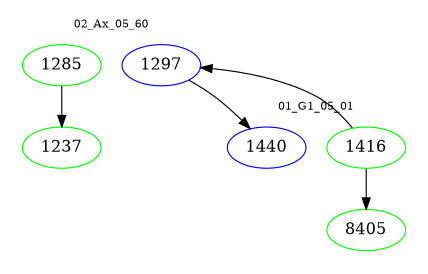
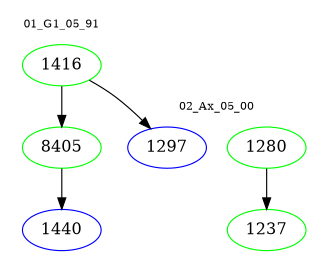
cluster "02_Ax_05_60": label "02_Ax_05_60" -> "02_Ax_05_00"
node "1285": label "1285" -> "1280"
edge "1297" -> "1440": now "8405" -> "1440"
cluster "01_G1_05_01": label "01_G1_05_01" -> "01_G1_05_91"
